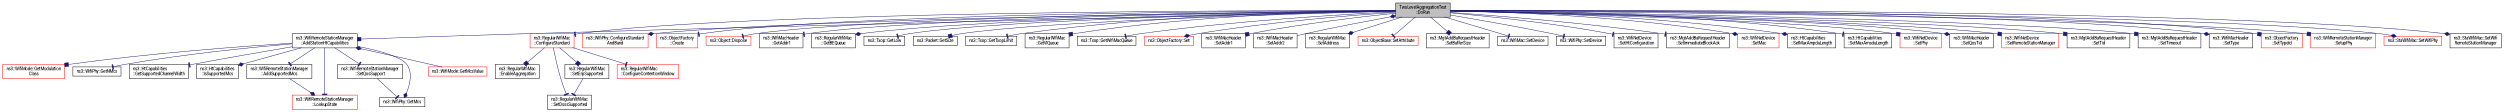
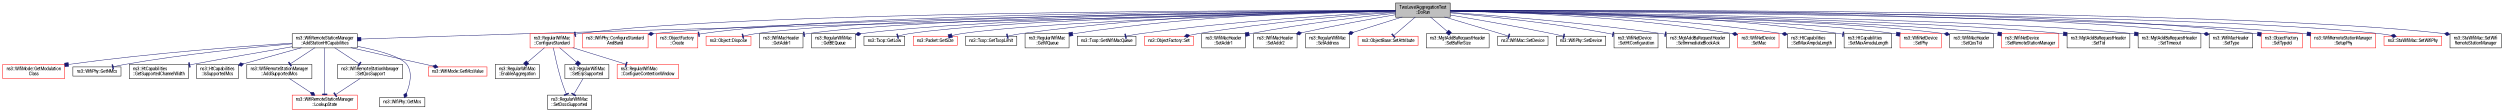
edge "ns3::WifiMacHeader ::SetAddr2" -> "TwoLevelAggregationTest ::DoRun": reversed
node "ns3::Packet::GetSize": color black -> red
edge "ns3::WifiMode::GetMcsValue" -> "ns3::WifiRemoteStationManager ::AddStationHtCapabilities": reversed
edge "ns3::WifiRemoteStationManager ::SetQosSupport" -> "ns3::WifiPhy::GetMcs": now "ns3::WifiRemoteStationManager ::SetQosSupport" -> "ns3::WifiRemoteStationManager ::LookupState"
